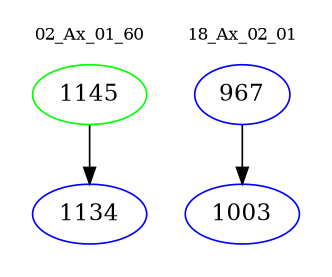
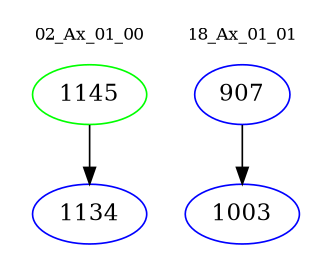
cluster "02_Ax_01_60": label "02_Ax_01_60" -> "02_Ax_01_00"
cluster "18_Ax_02_01": label "18_Ax_02_01" -> "18_Ax_01_01"
node "967": label "967" -> "907"
